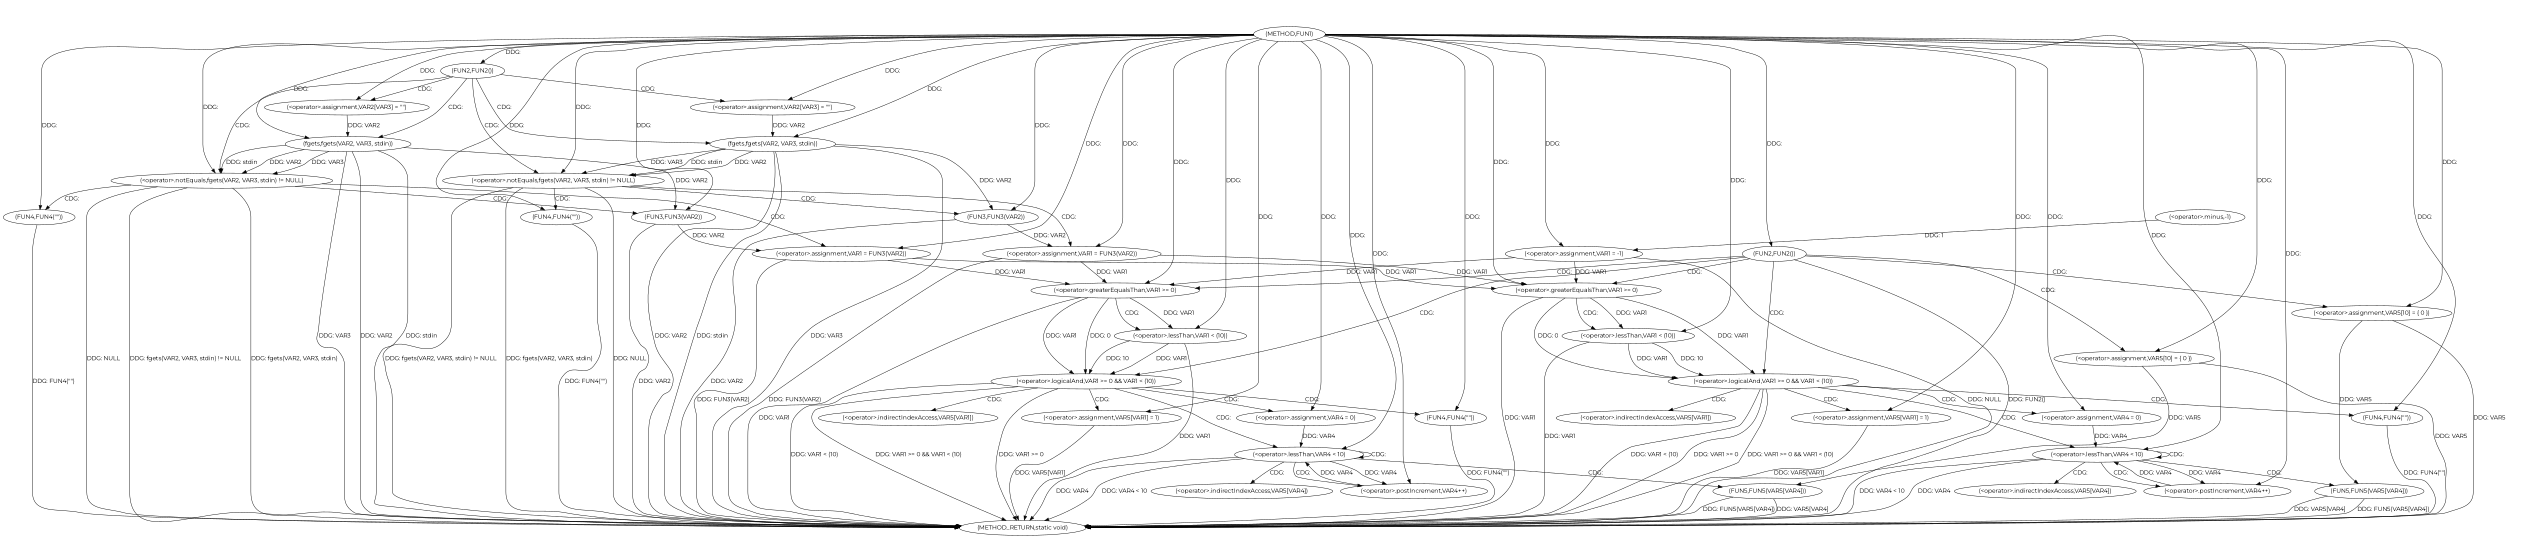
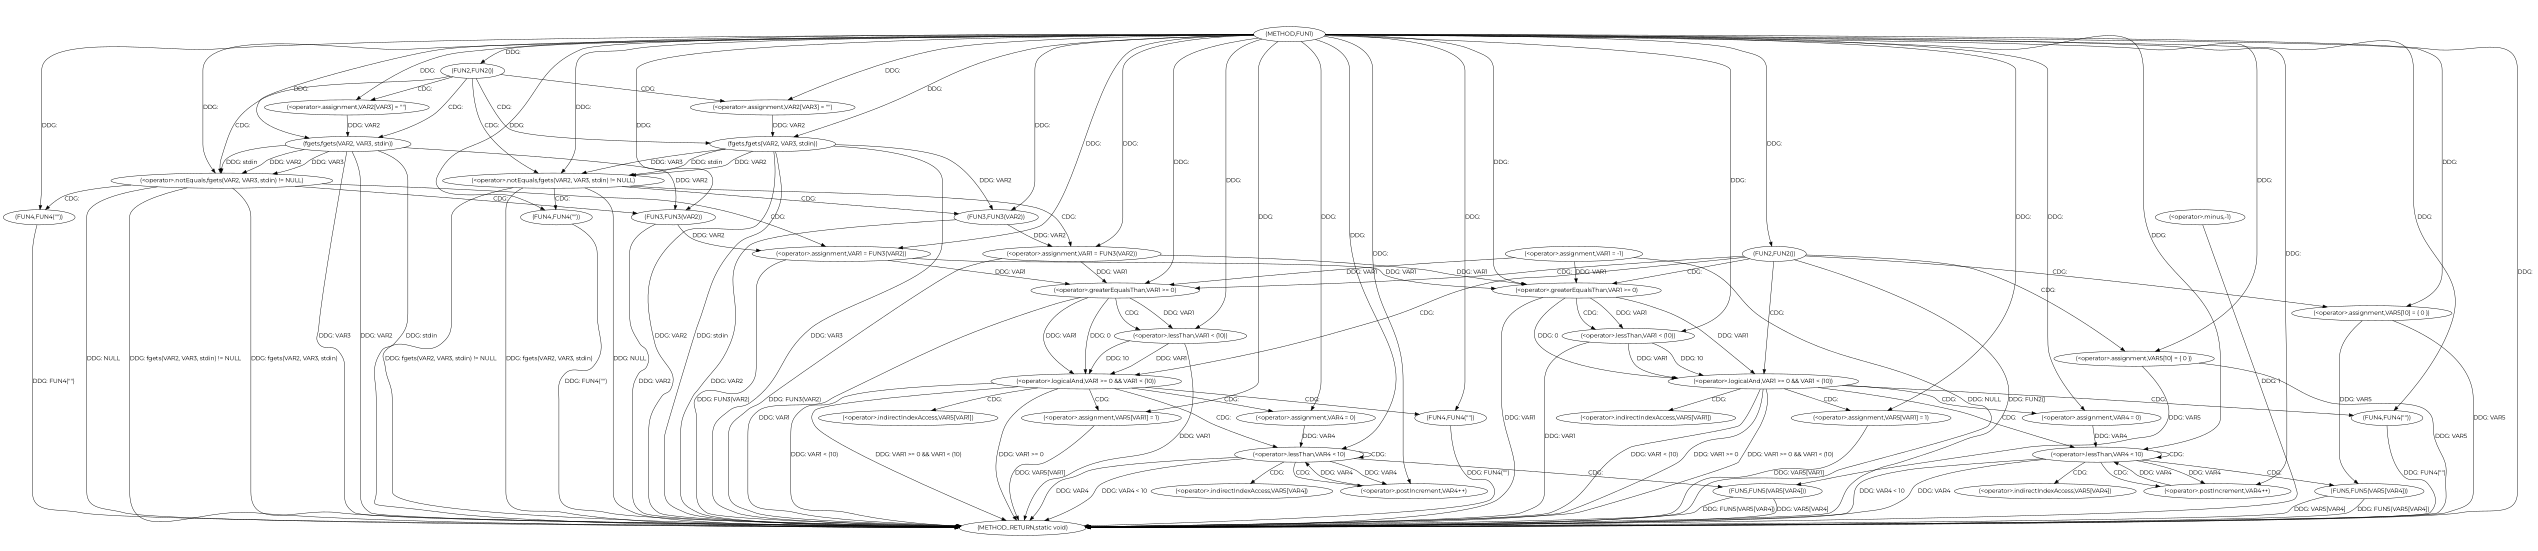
edge "(METHOD,FUN1)" -> "(<operator>.assignment,VAR1 = -1)": now "(METHOD,FUN1)" -> "(METHOD_RETURN,static void)"
edge "(<operator>.minus,-1)" -> "(<operator>.assignment,VAR1 = -1)": now "(<operator>.minus,-1)" -> "(METHOD_RETURN,static void)"
